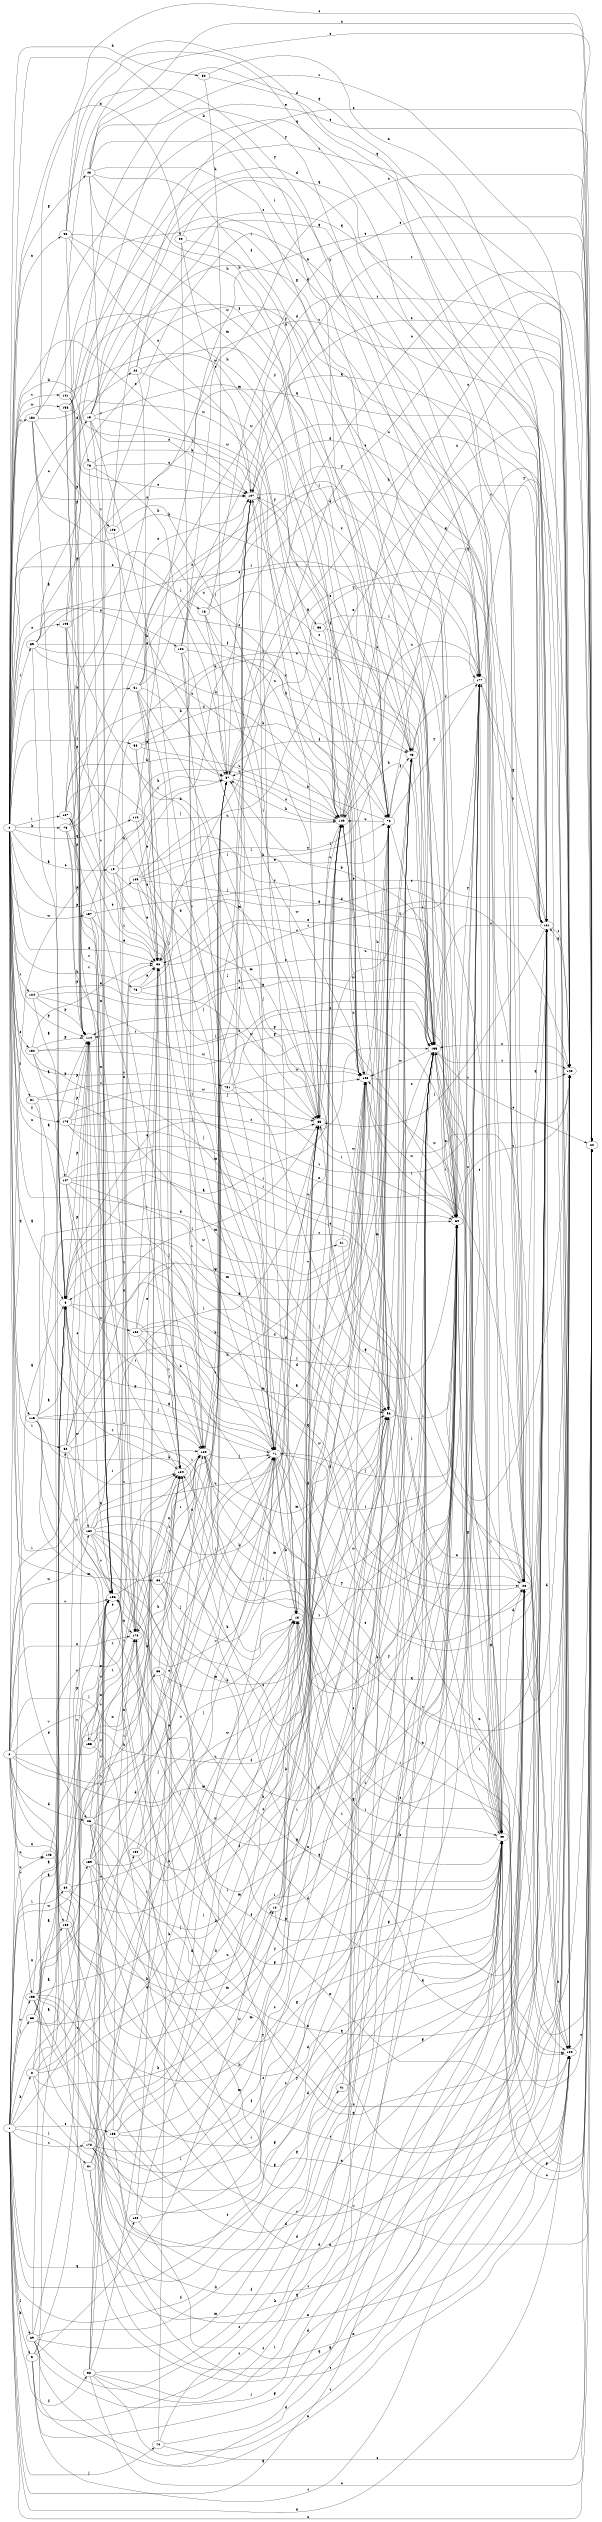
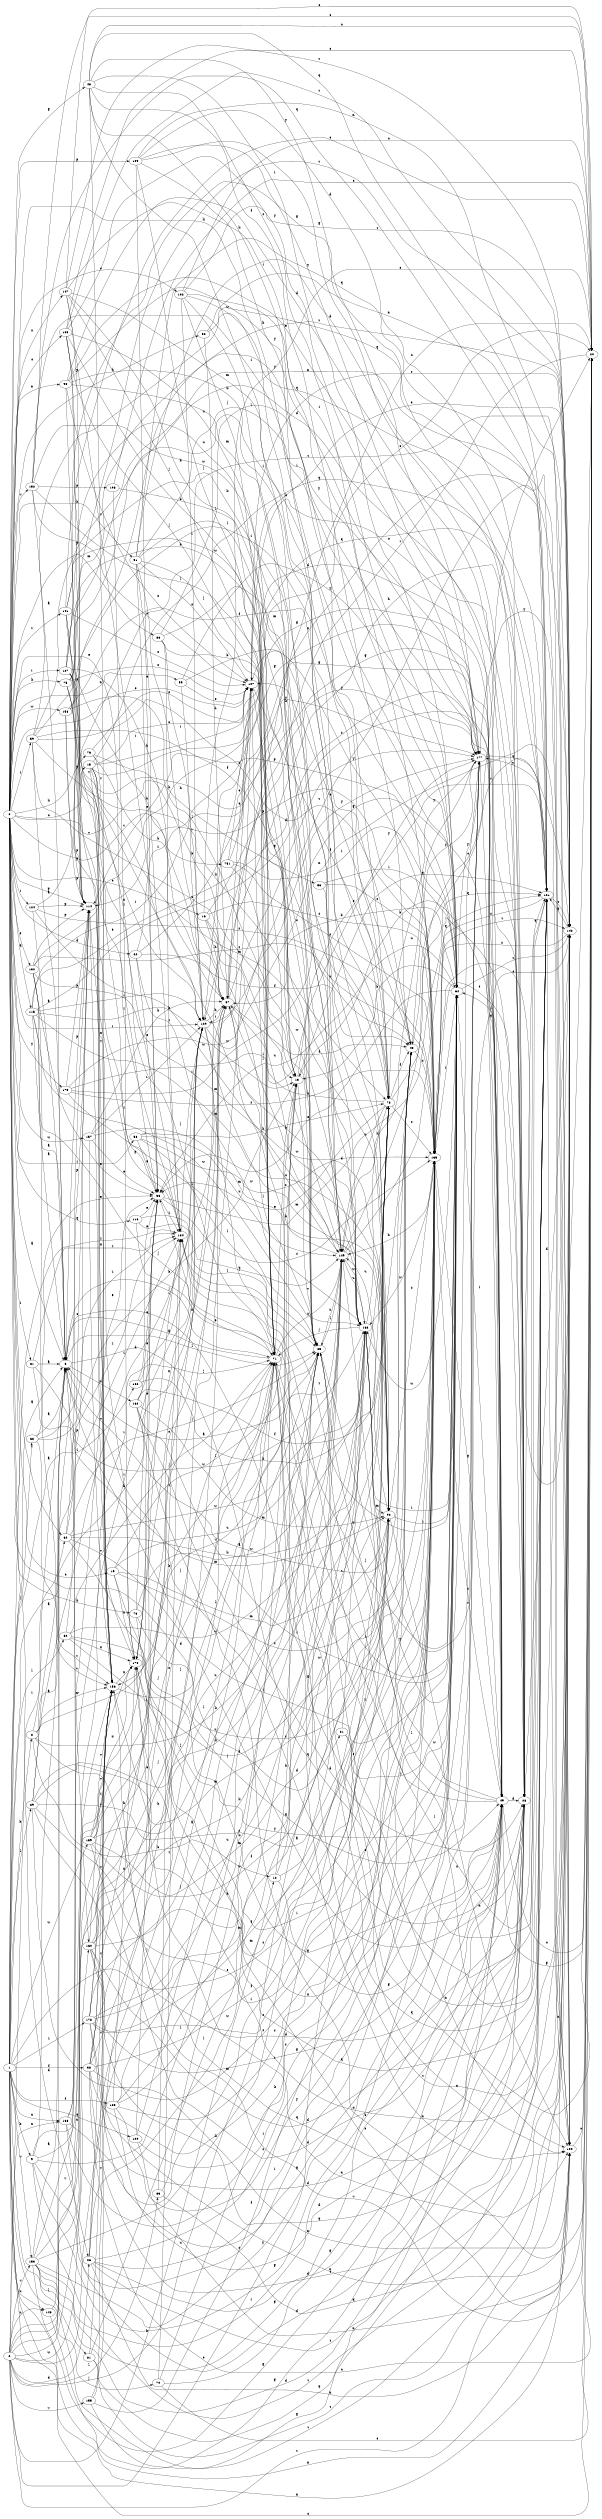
edge "127" -> "28": label "d" -> "g"
edge "105" -> "177": added, label "y"
edge "12" -> "64": now "21" -> "64"
edge "9" -> "71": added, label "j"
edge "2" -> "92": label "m" -> "o"
node "41": removed
